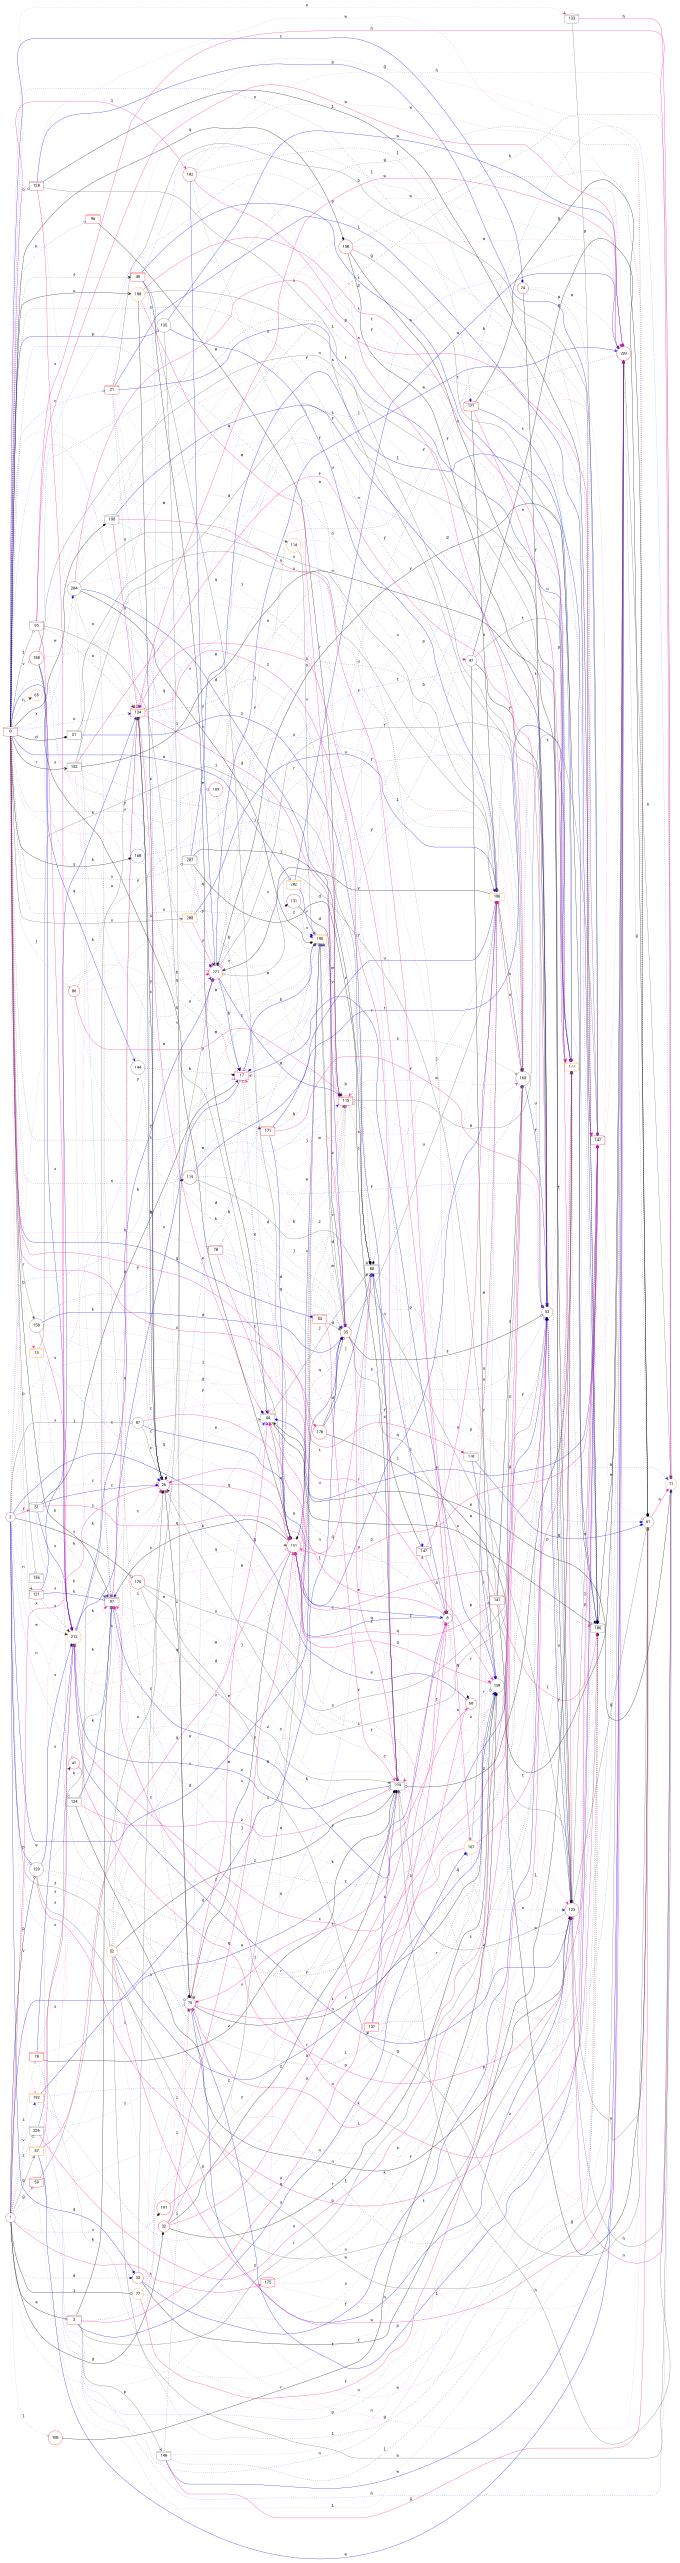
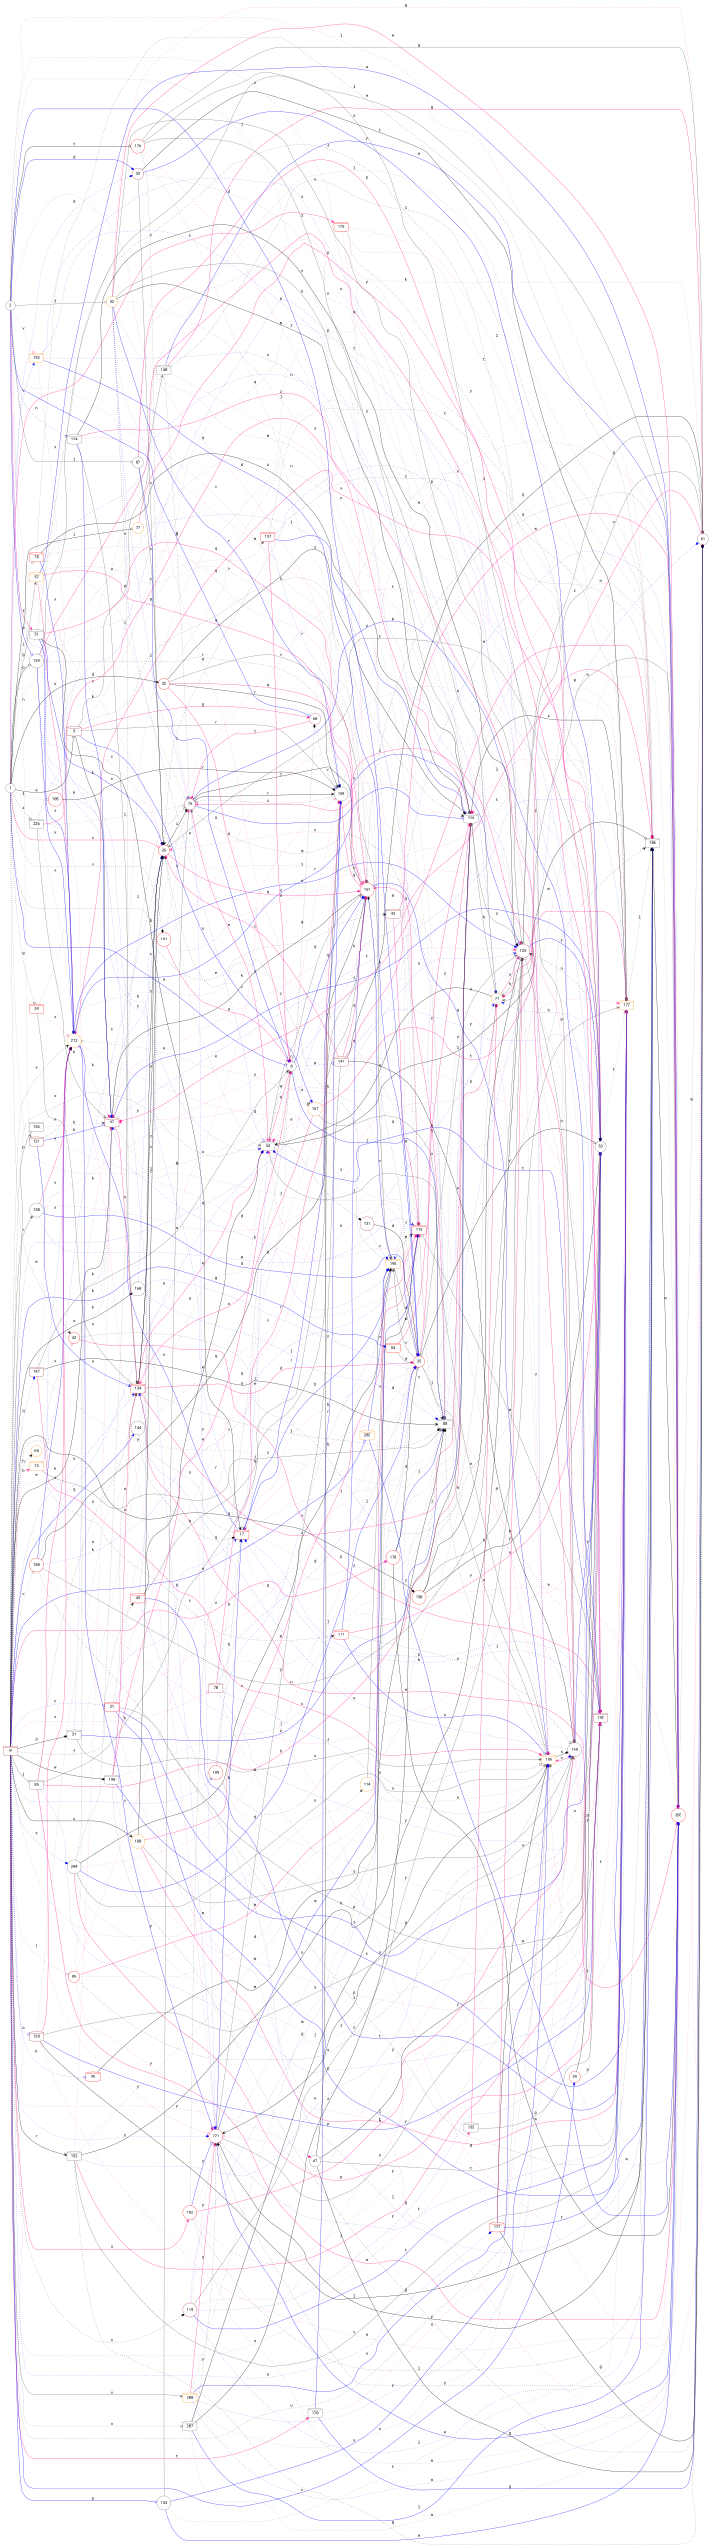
node "43": added
edge "59" -> "221": now "59" -> "134"
edge "229" -> "147": reversed
edge "167" -> "79": removed, label "i"
